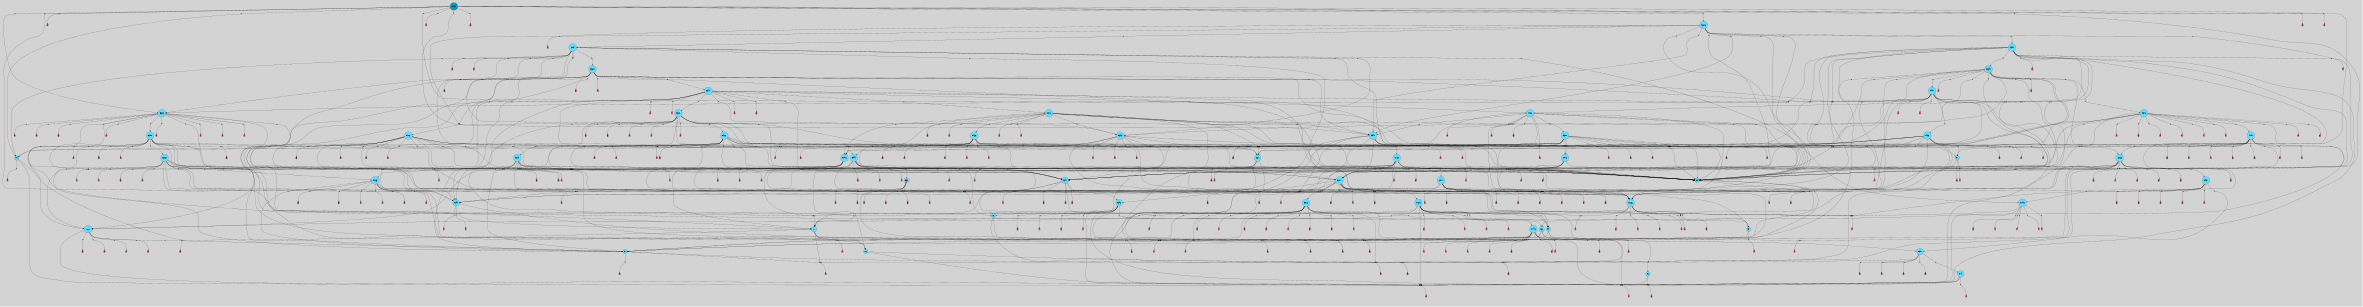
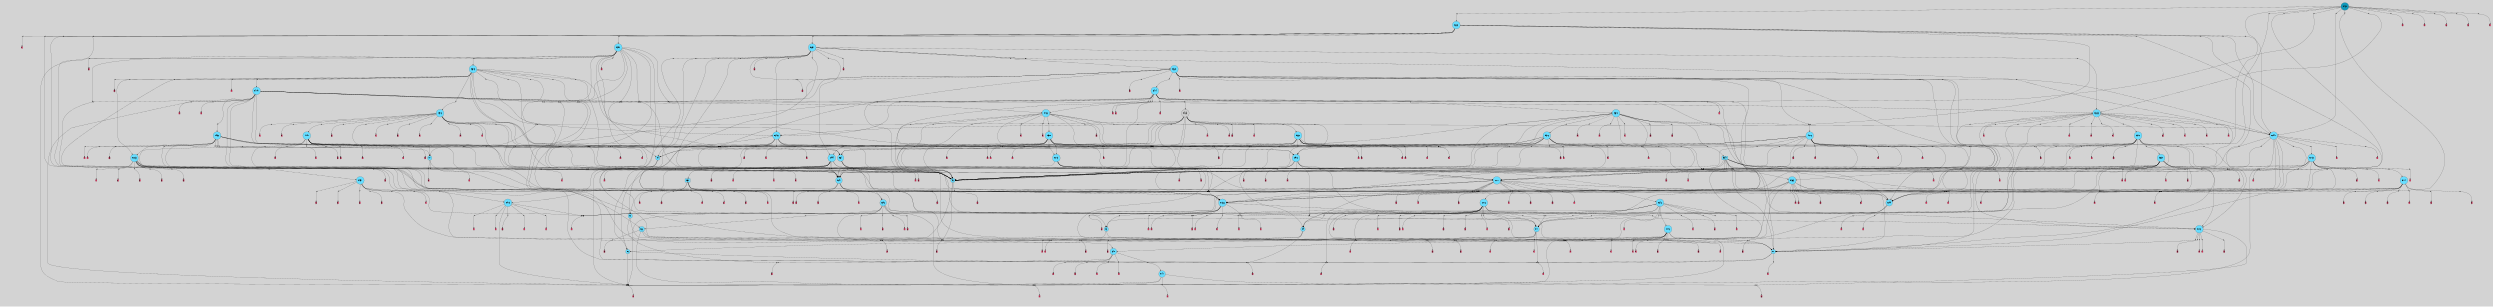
node "T4848": fillcolor #66ddff -> #cccccc
node "T2547": shape circle -> box
node "T1666": label "T1666" -> "T1366"
node "T6": removed
